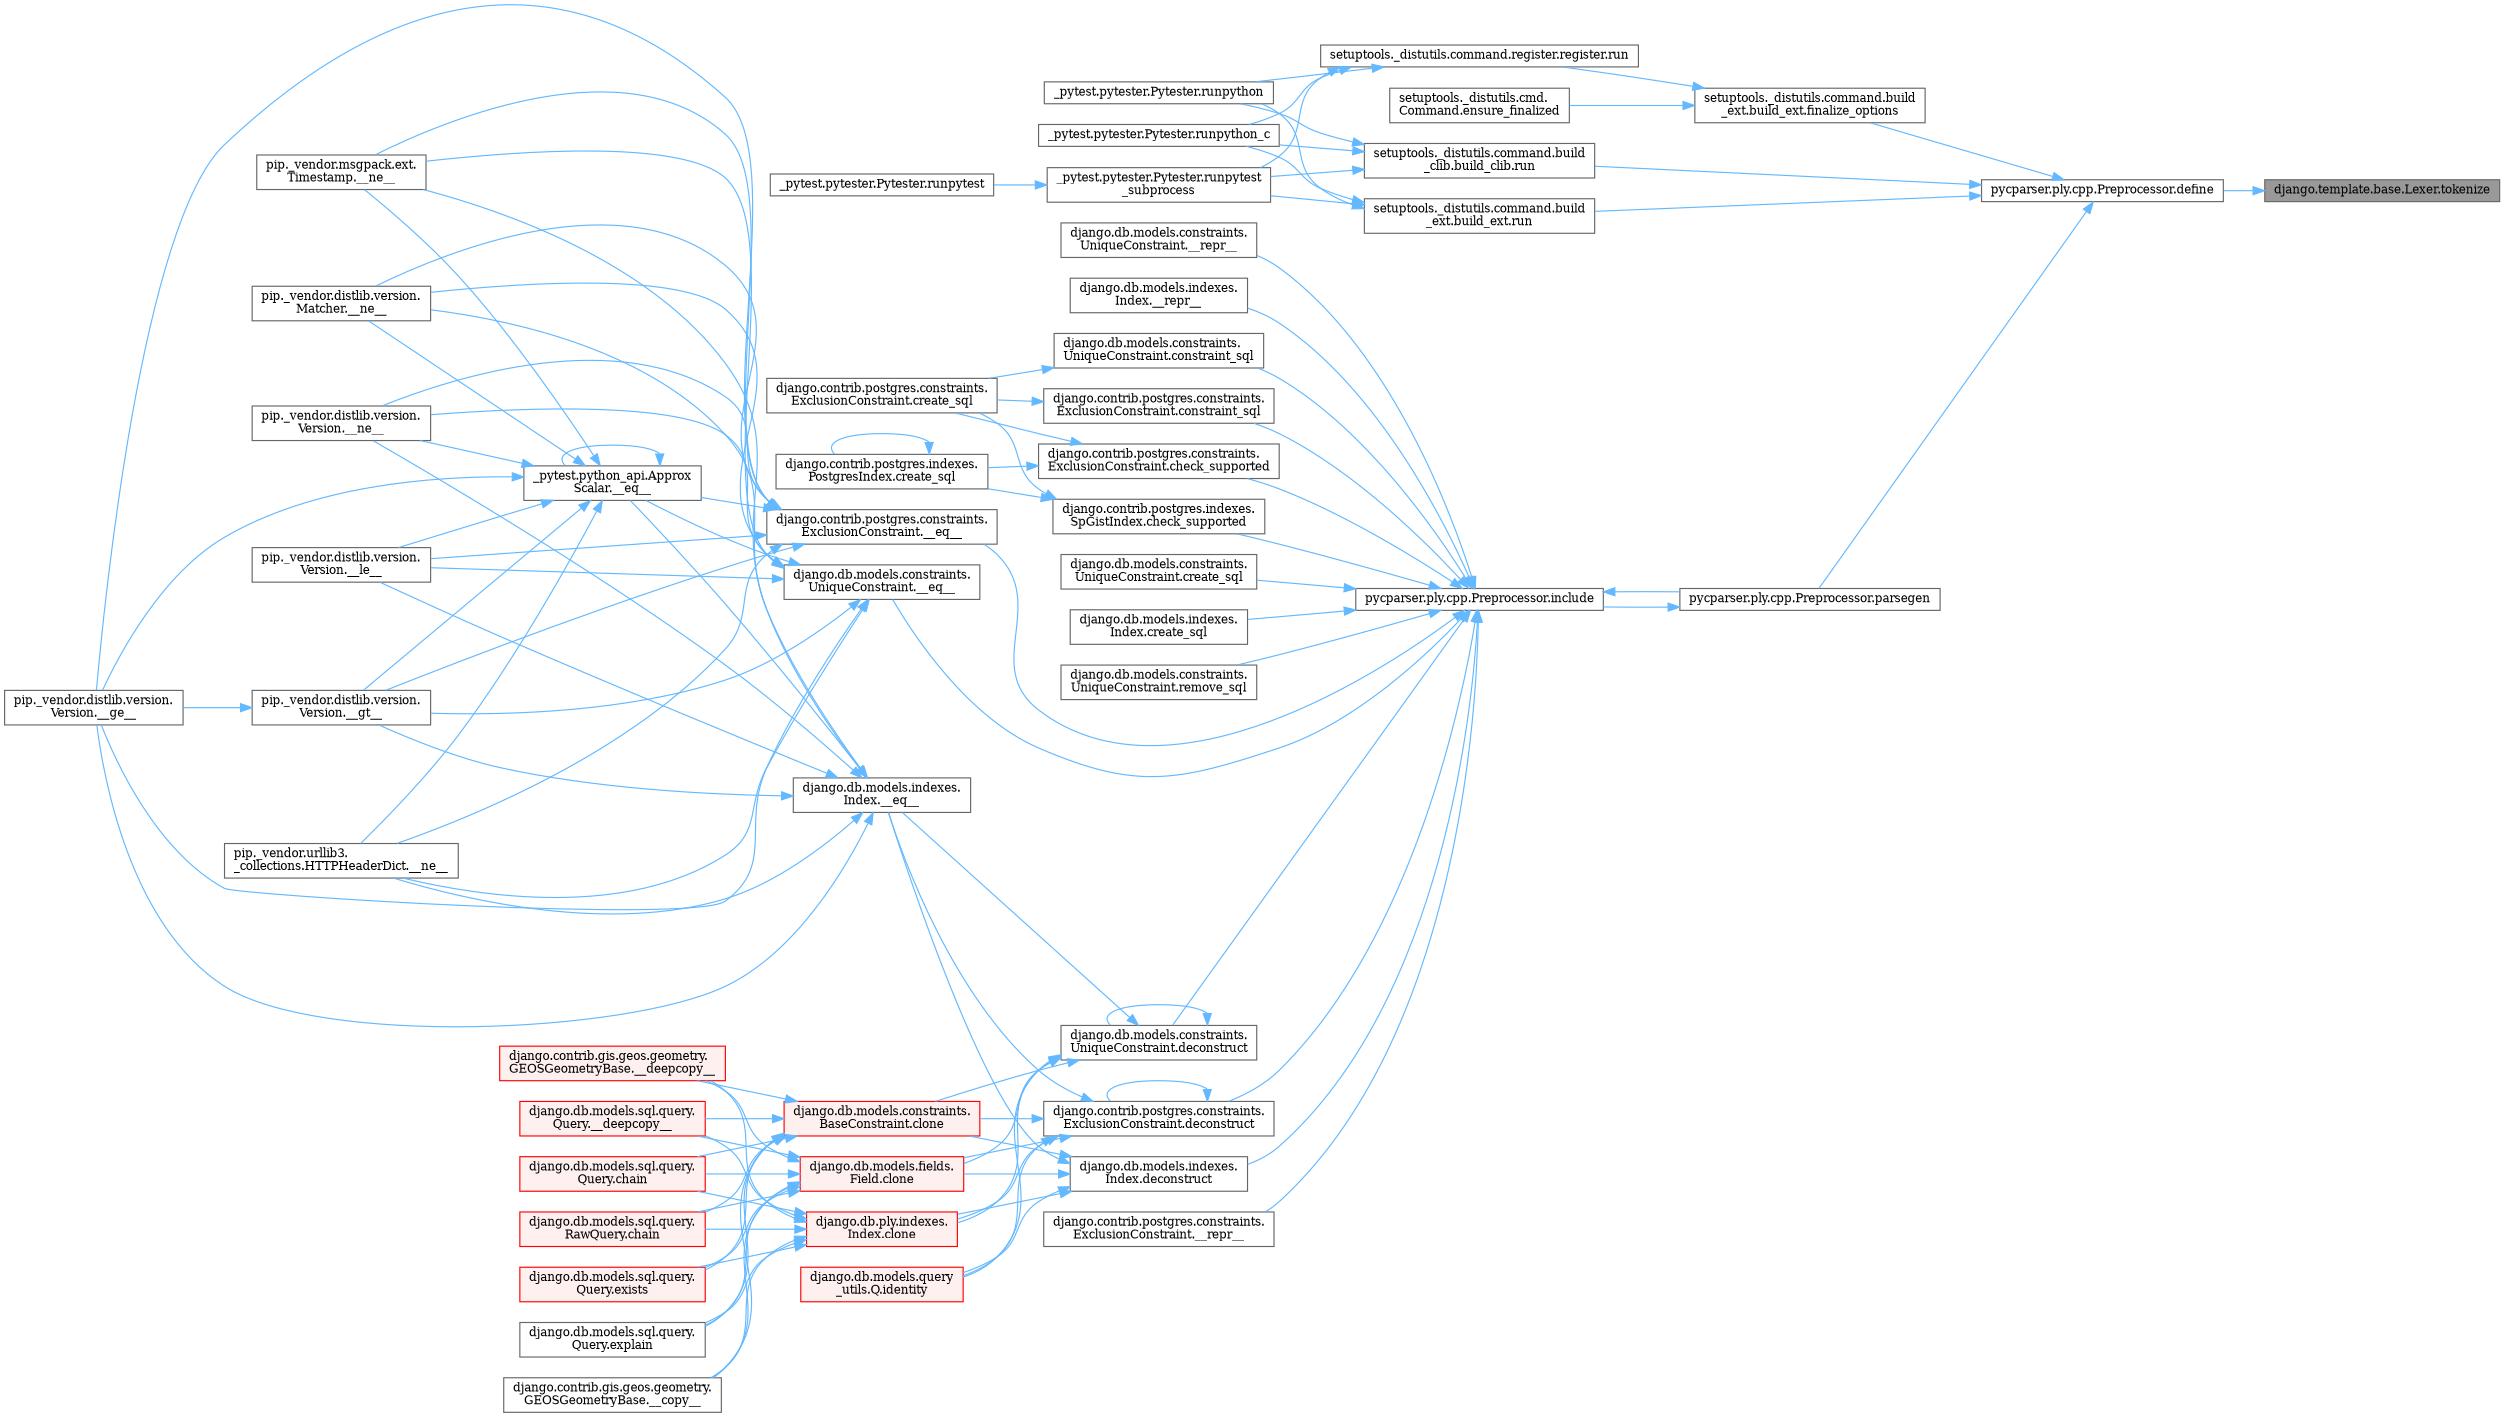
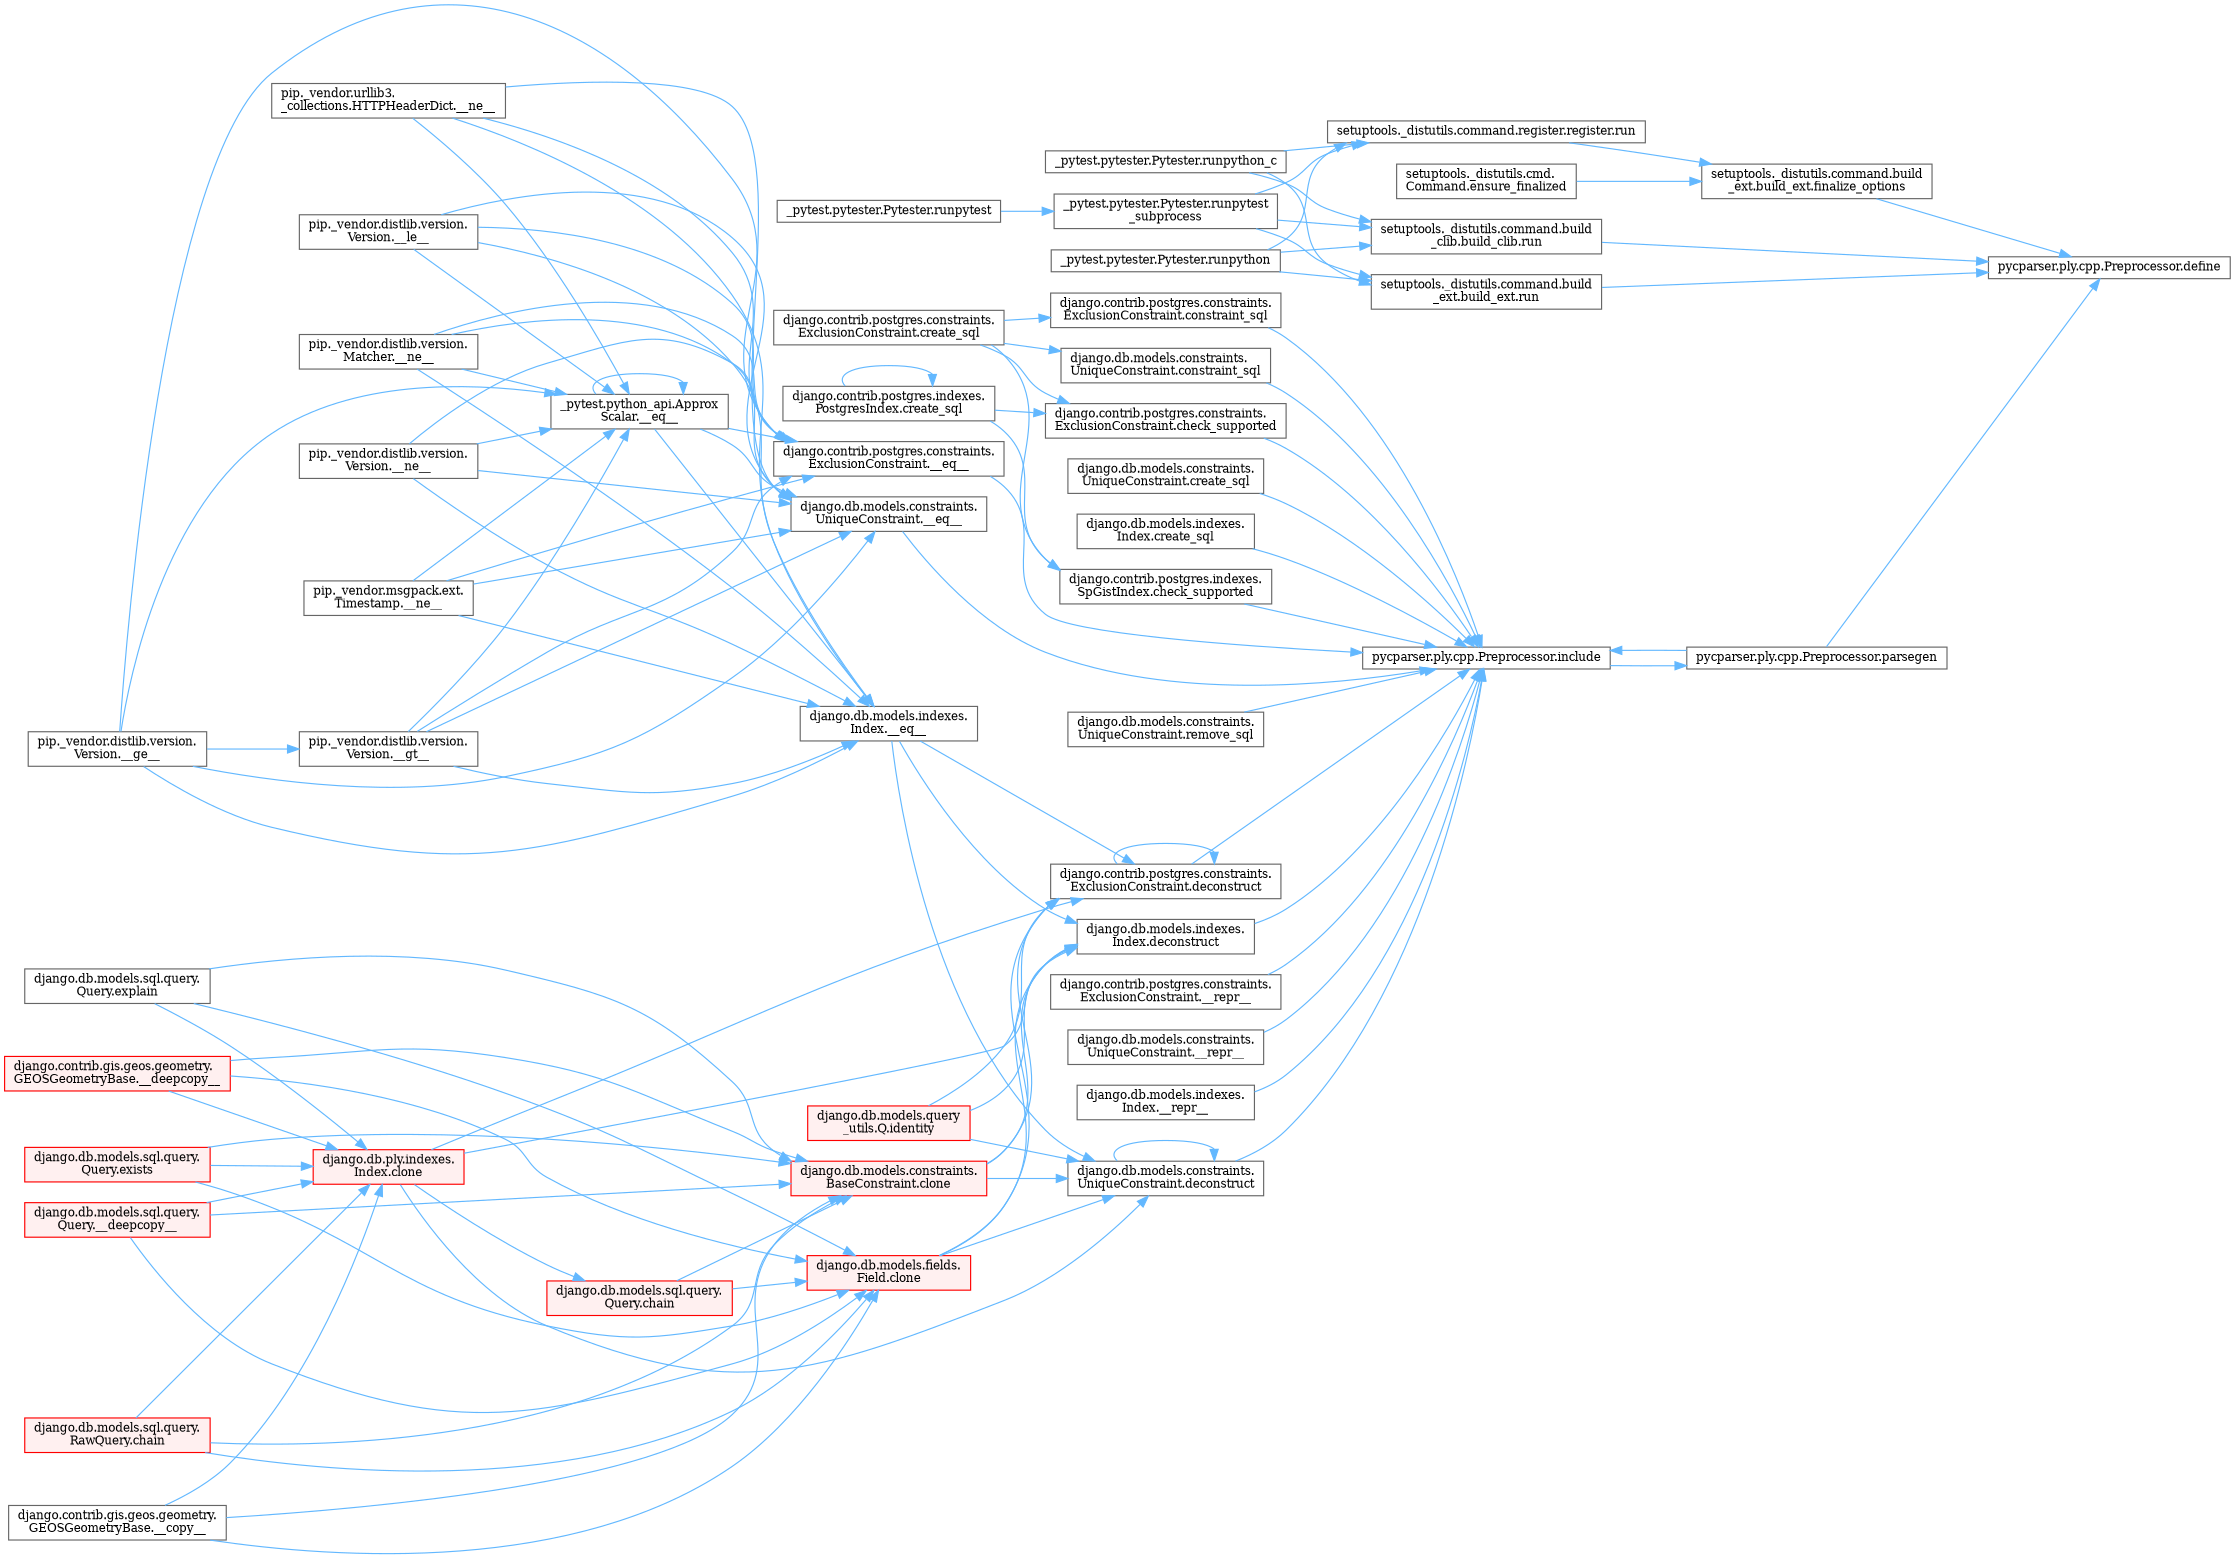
node "django.template.base.Lexer.tokenize": removed
edge "django.db.models.sql.query. Query.chain" -> "django.db.ply.indexes. Index.clone": reversed
